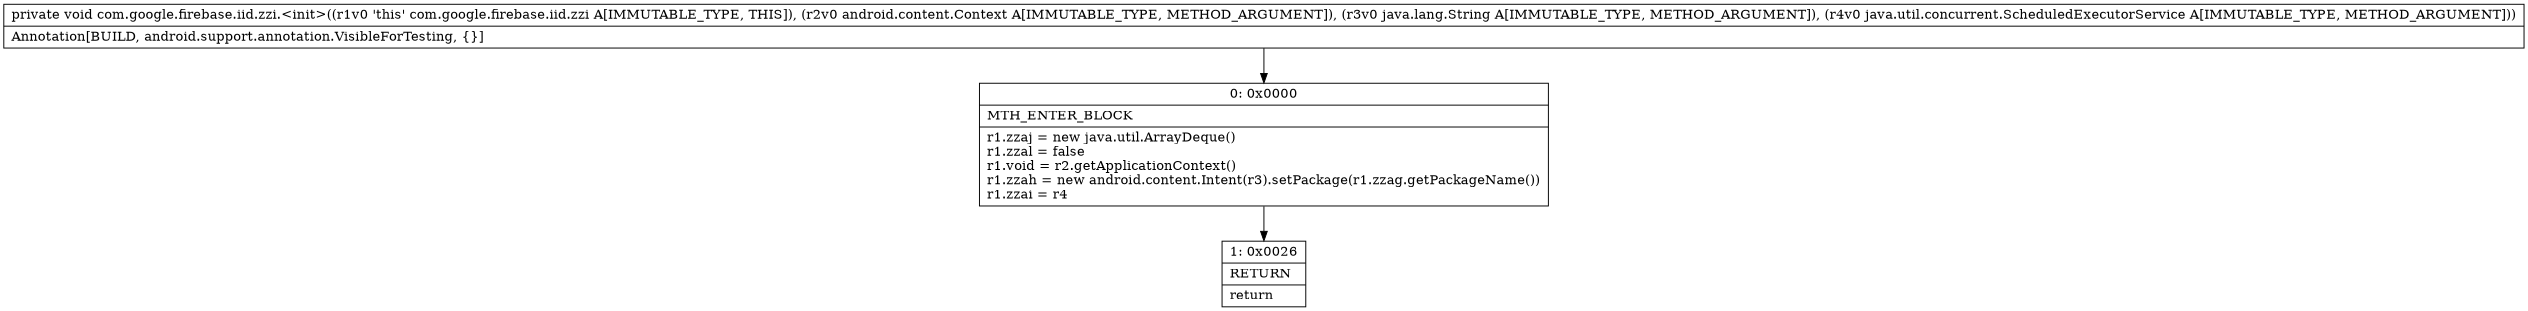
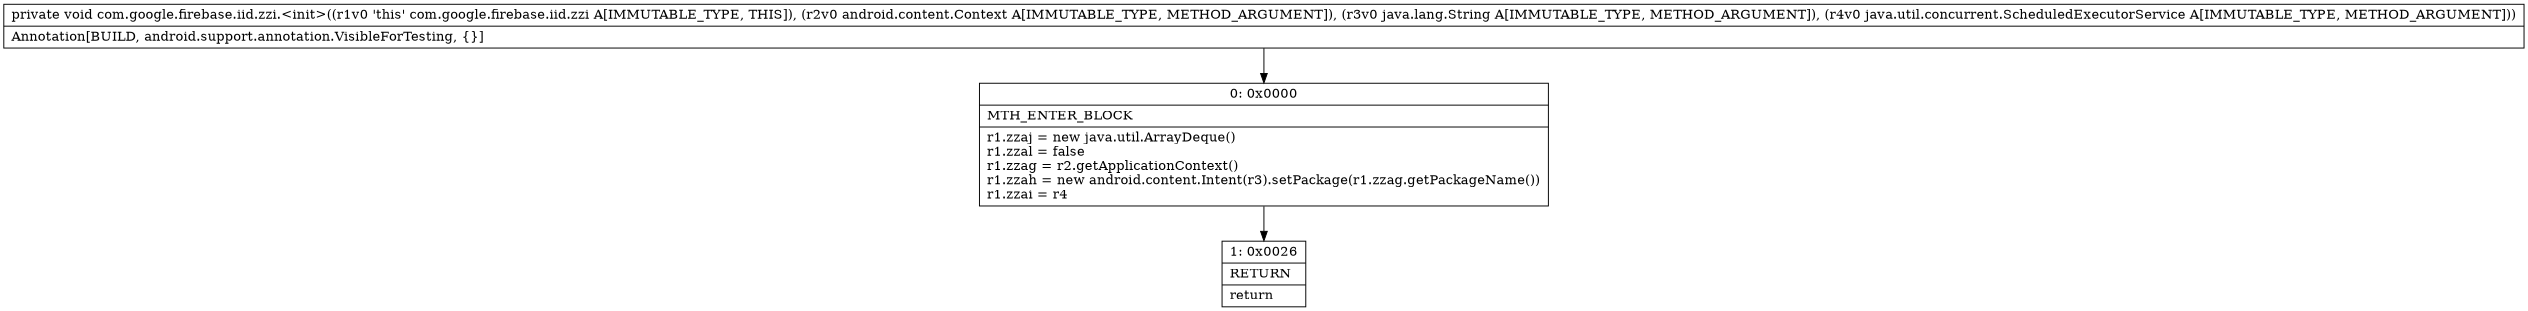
node "0: 0x0000": text "r1.void = r2.getApplicationContext()" -> "r1.zzag = r2.getApplicationContext()"
